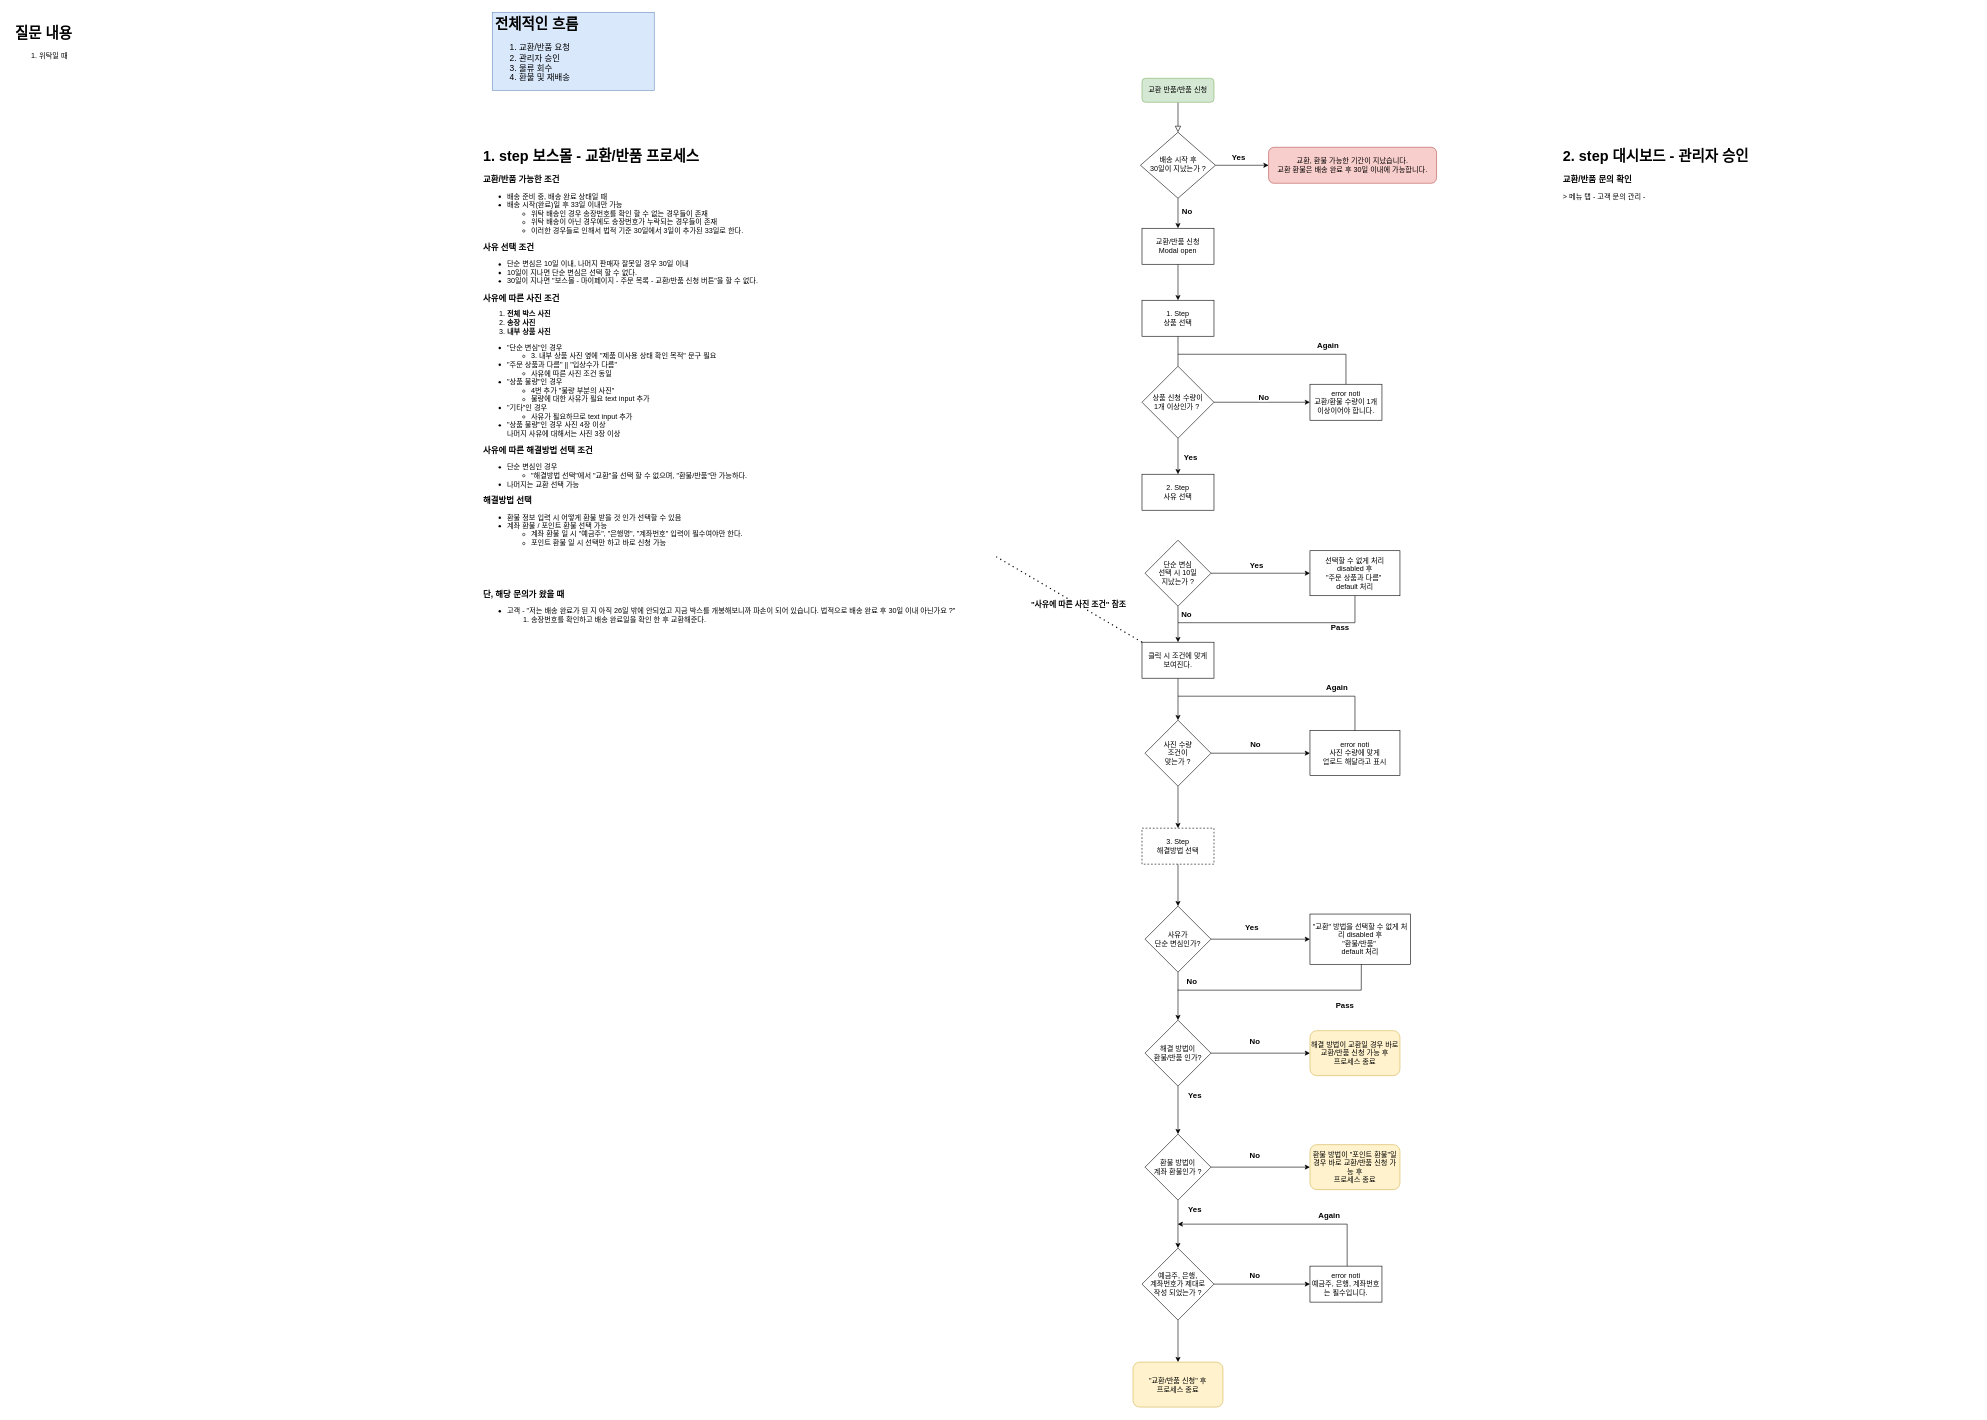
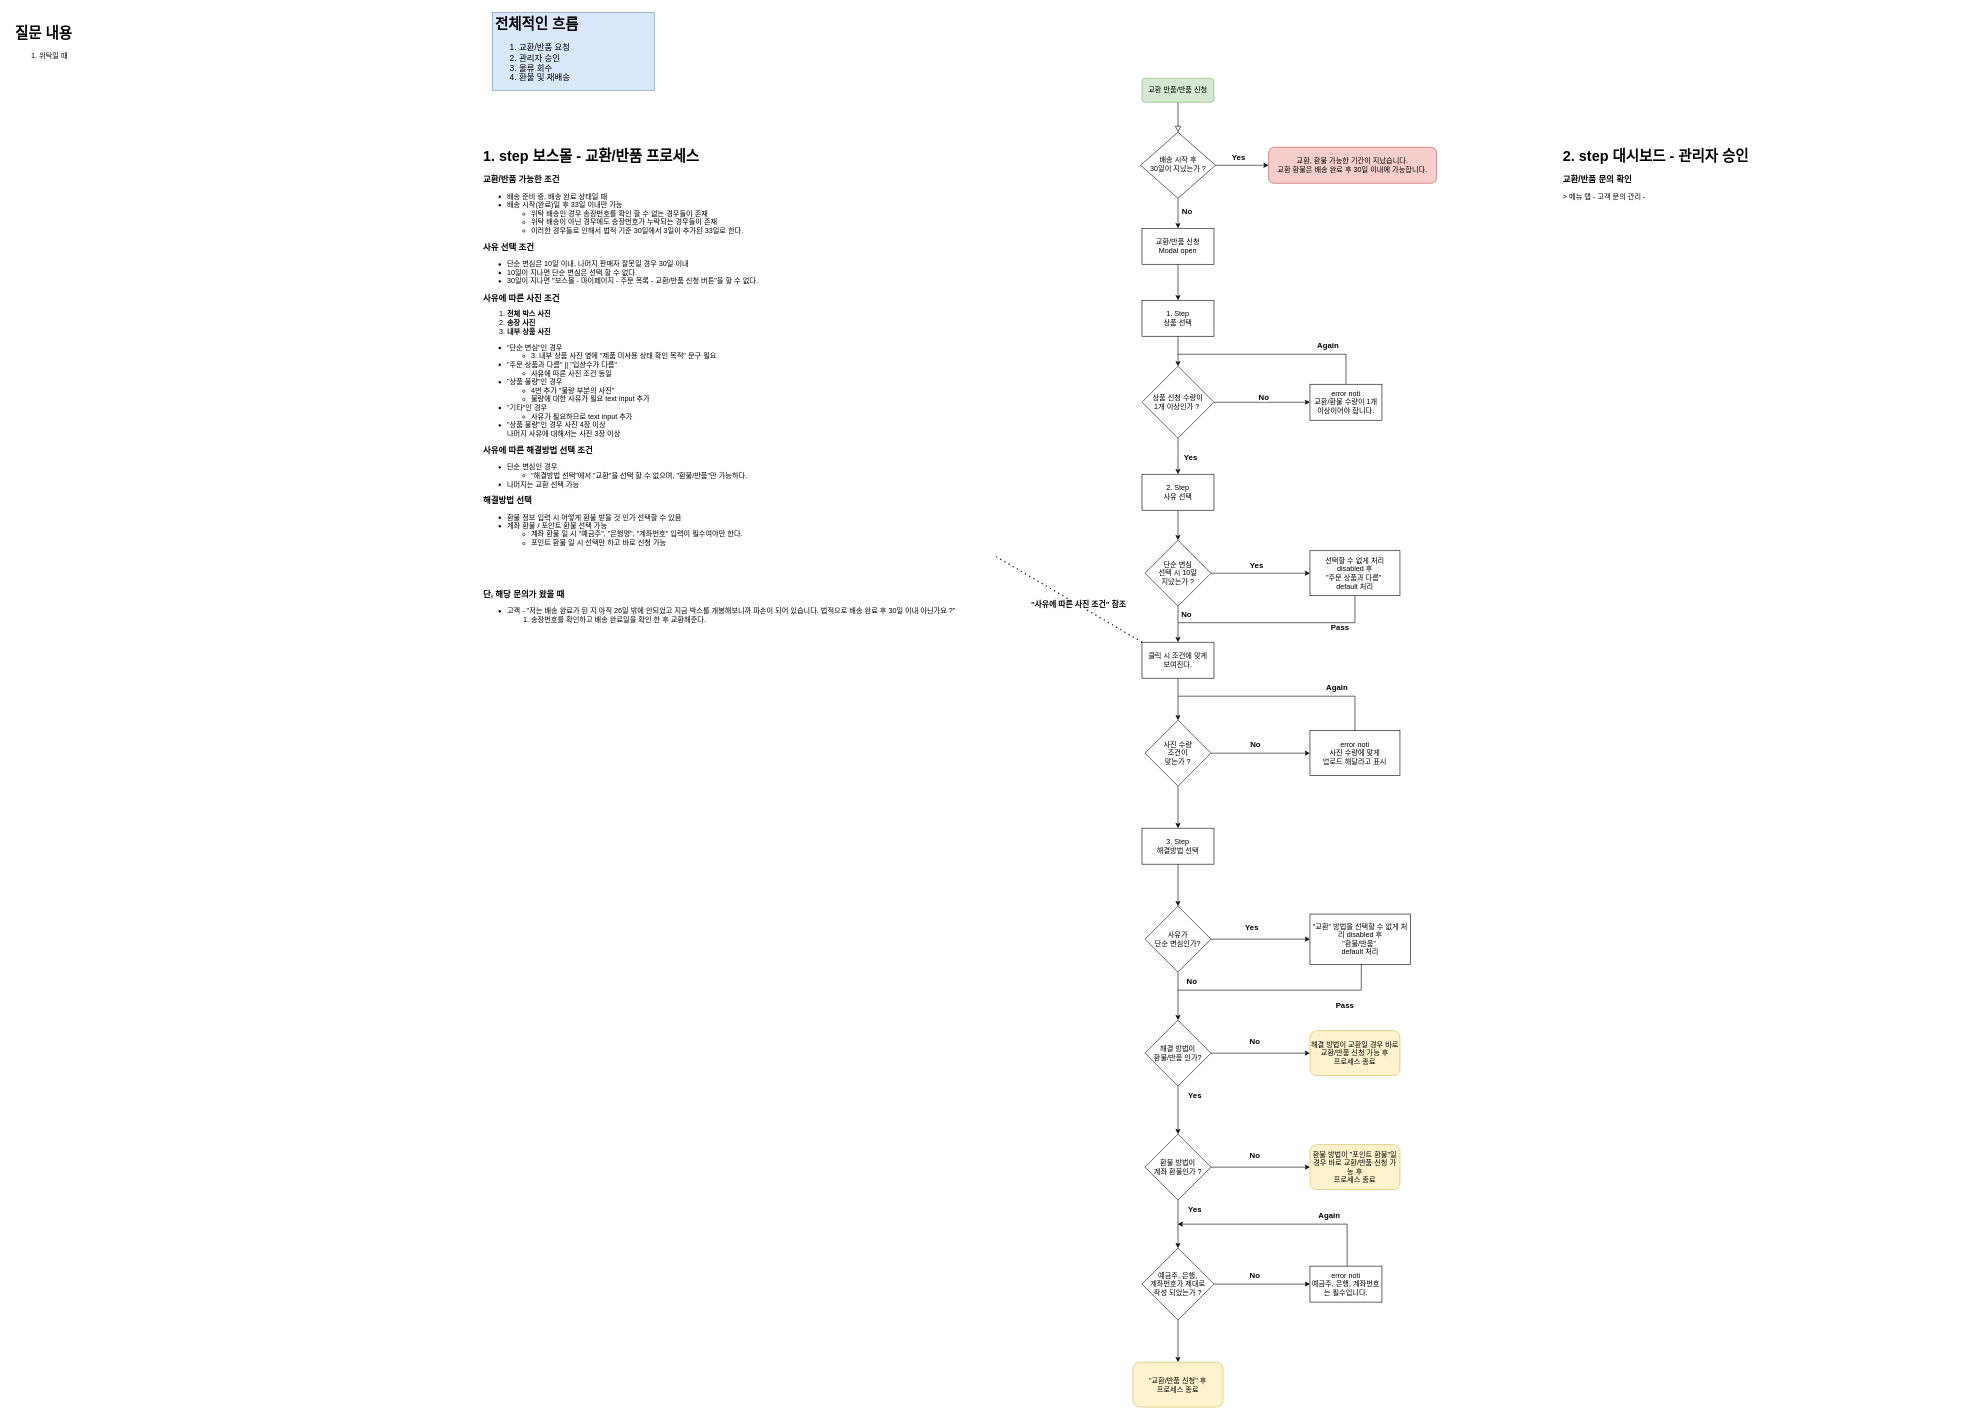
edge "1. Step 상품 선택" -- "상품 신청 수량이 1개 이상인가 ?": arrowhead none -> classic
edge "2. Step 사유 선택" -> "단순 변심 선택 시 10일 지났는가 ?": added
node "3. Step 해결방법 선택": style dashed -> solid
